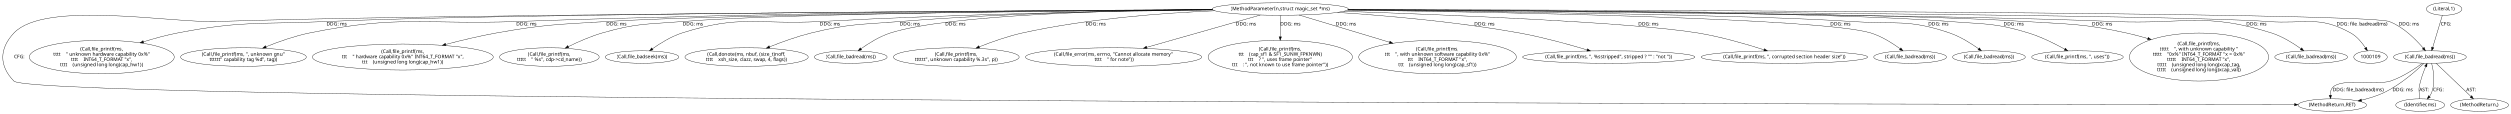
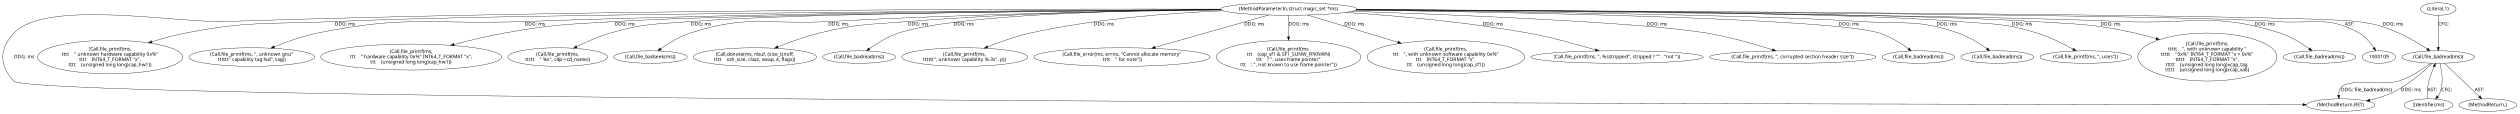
edge "(MethodParameterIn,struct magic_set *ms)" -> "1000109": label "DDG: file_badread(ms)" -> "AST: "
edge "(MethodParameterIn,struct magic_set *ms)" -> "(MethodReturn,RET)": label "CFG: " -> "DDG: ms"
